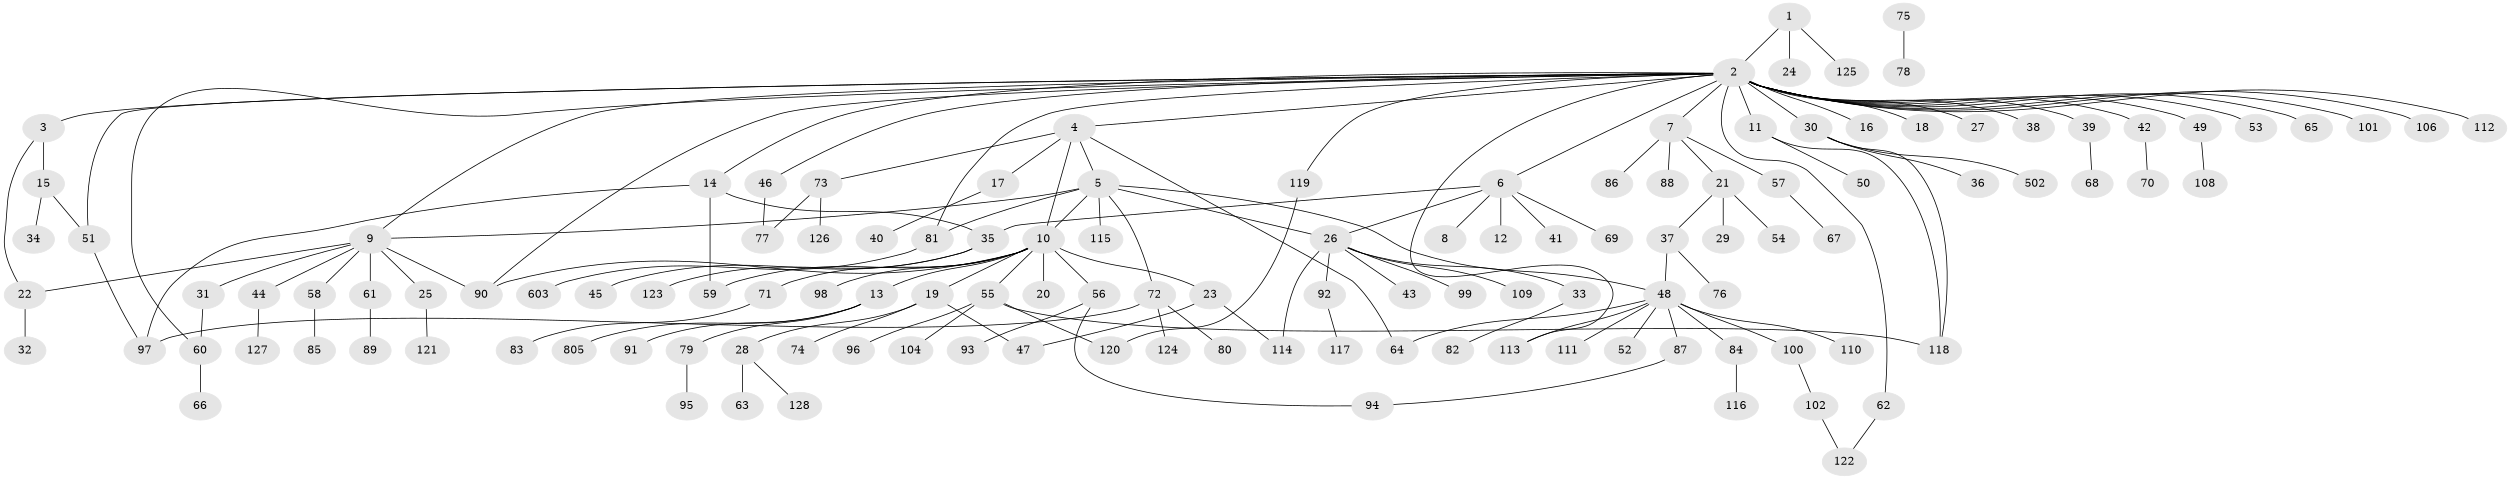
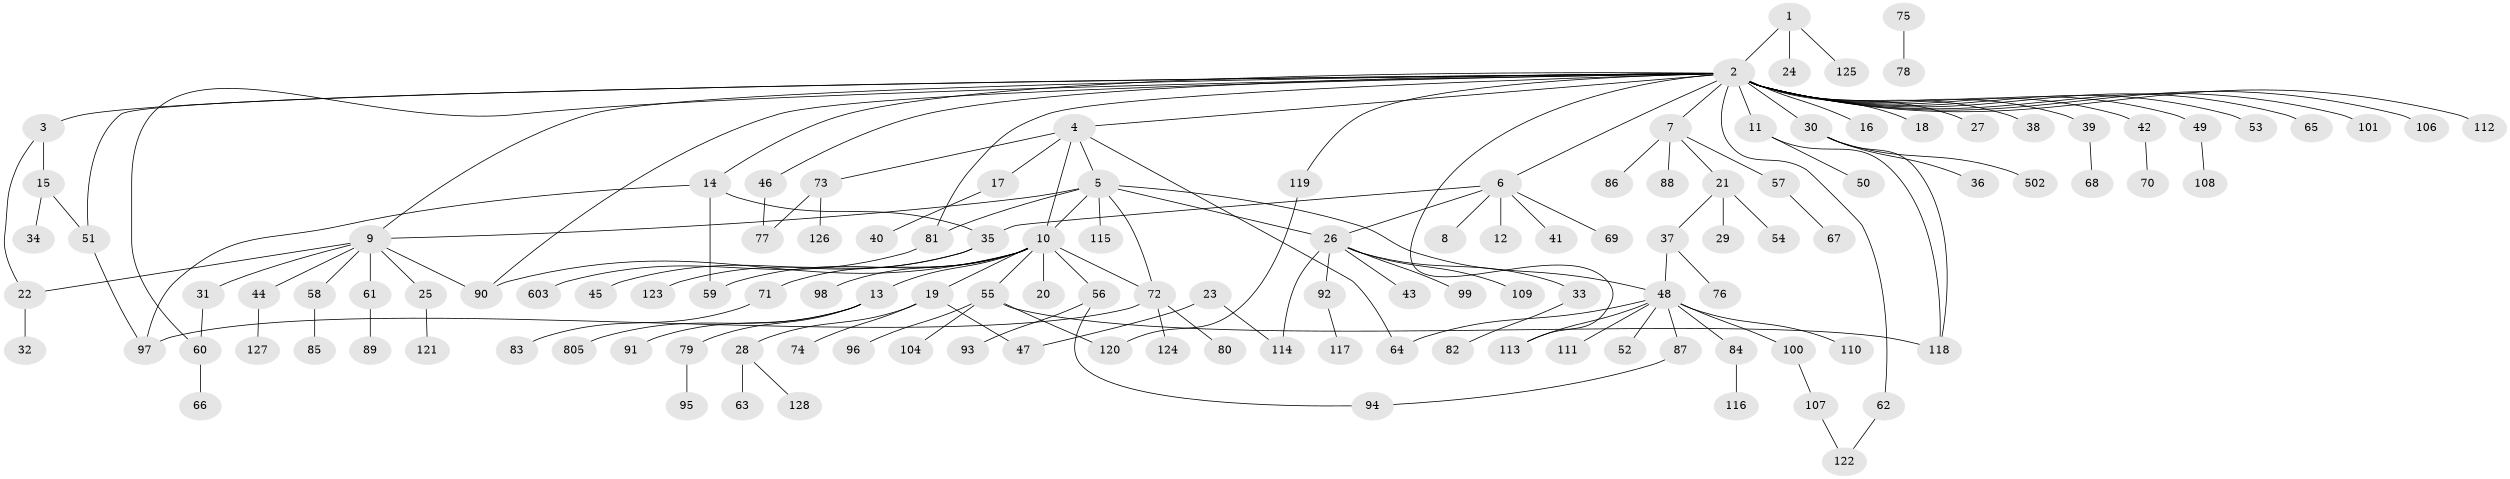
edge "10" -- "23": now "10" -- "72"
node "102": label "102" -> "107"
